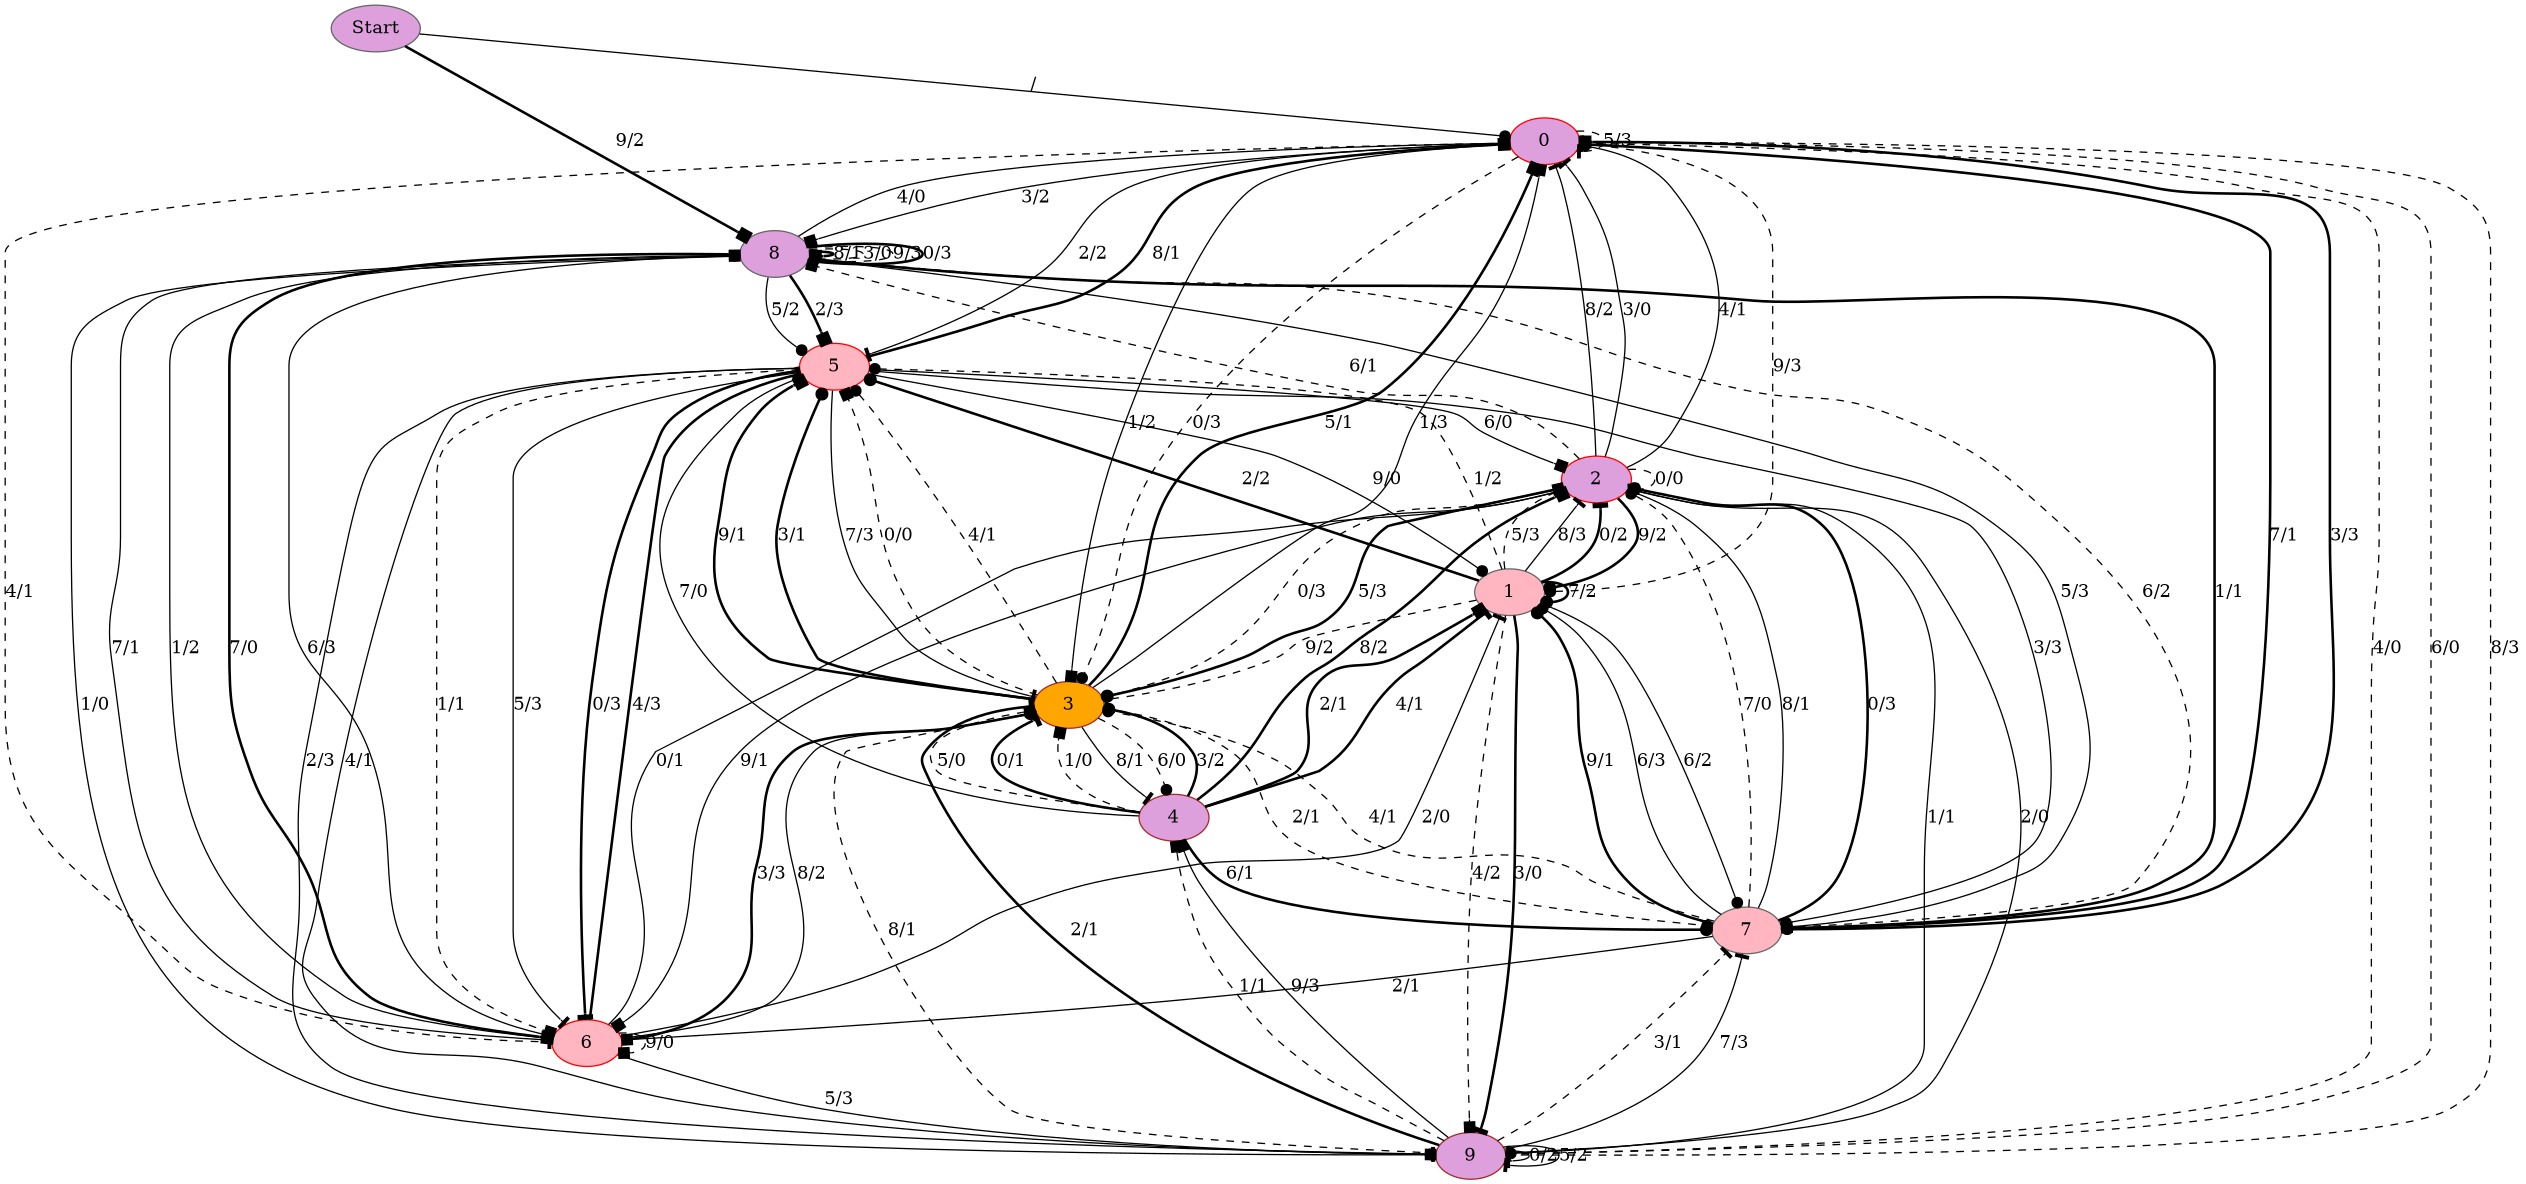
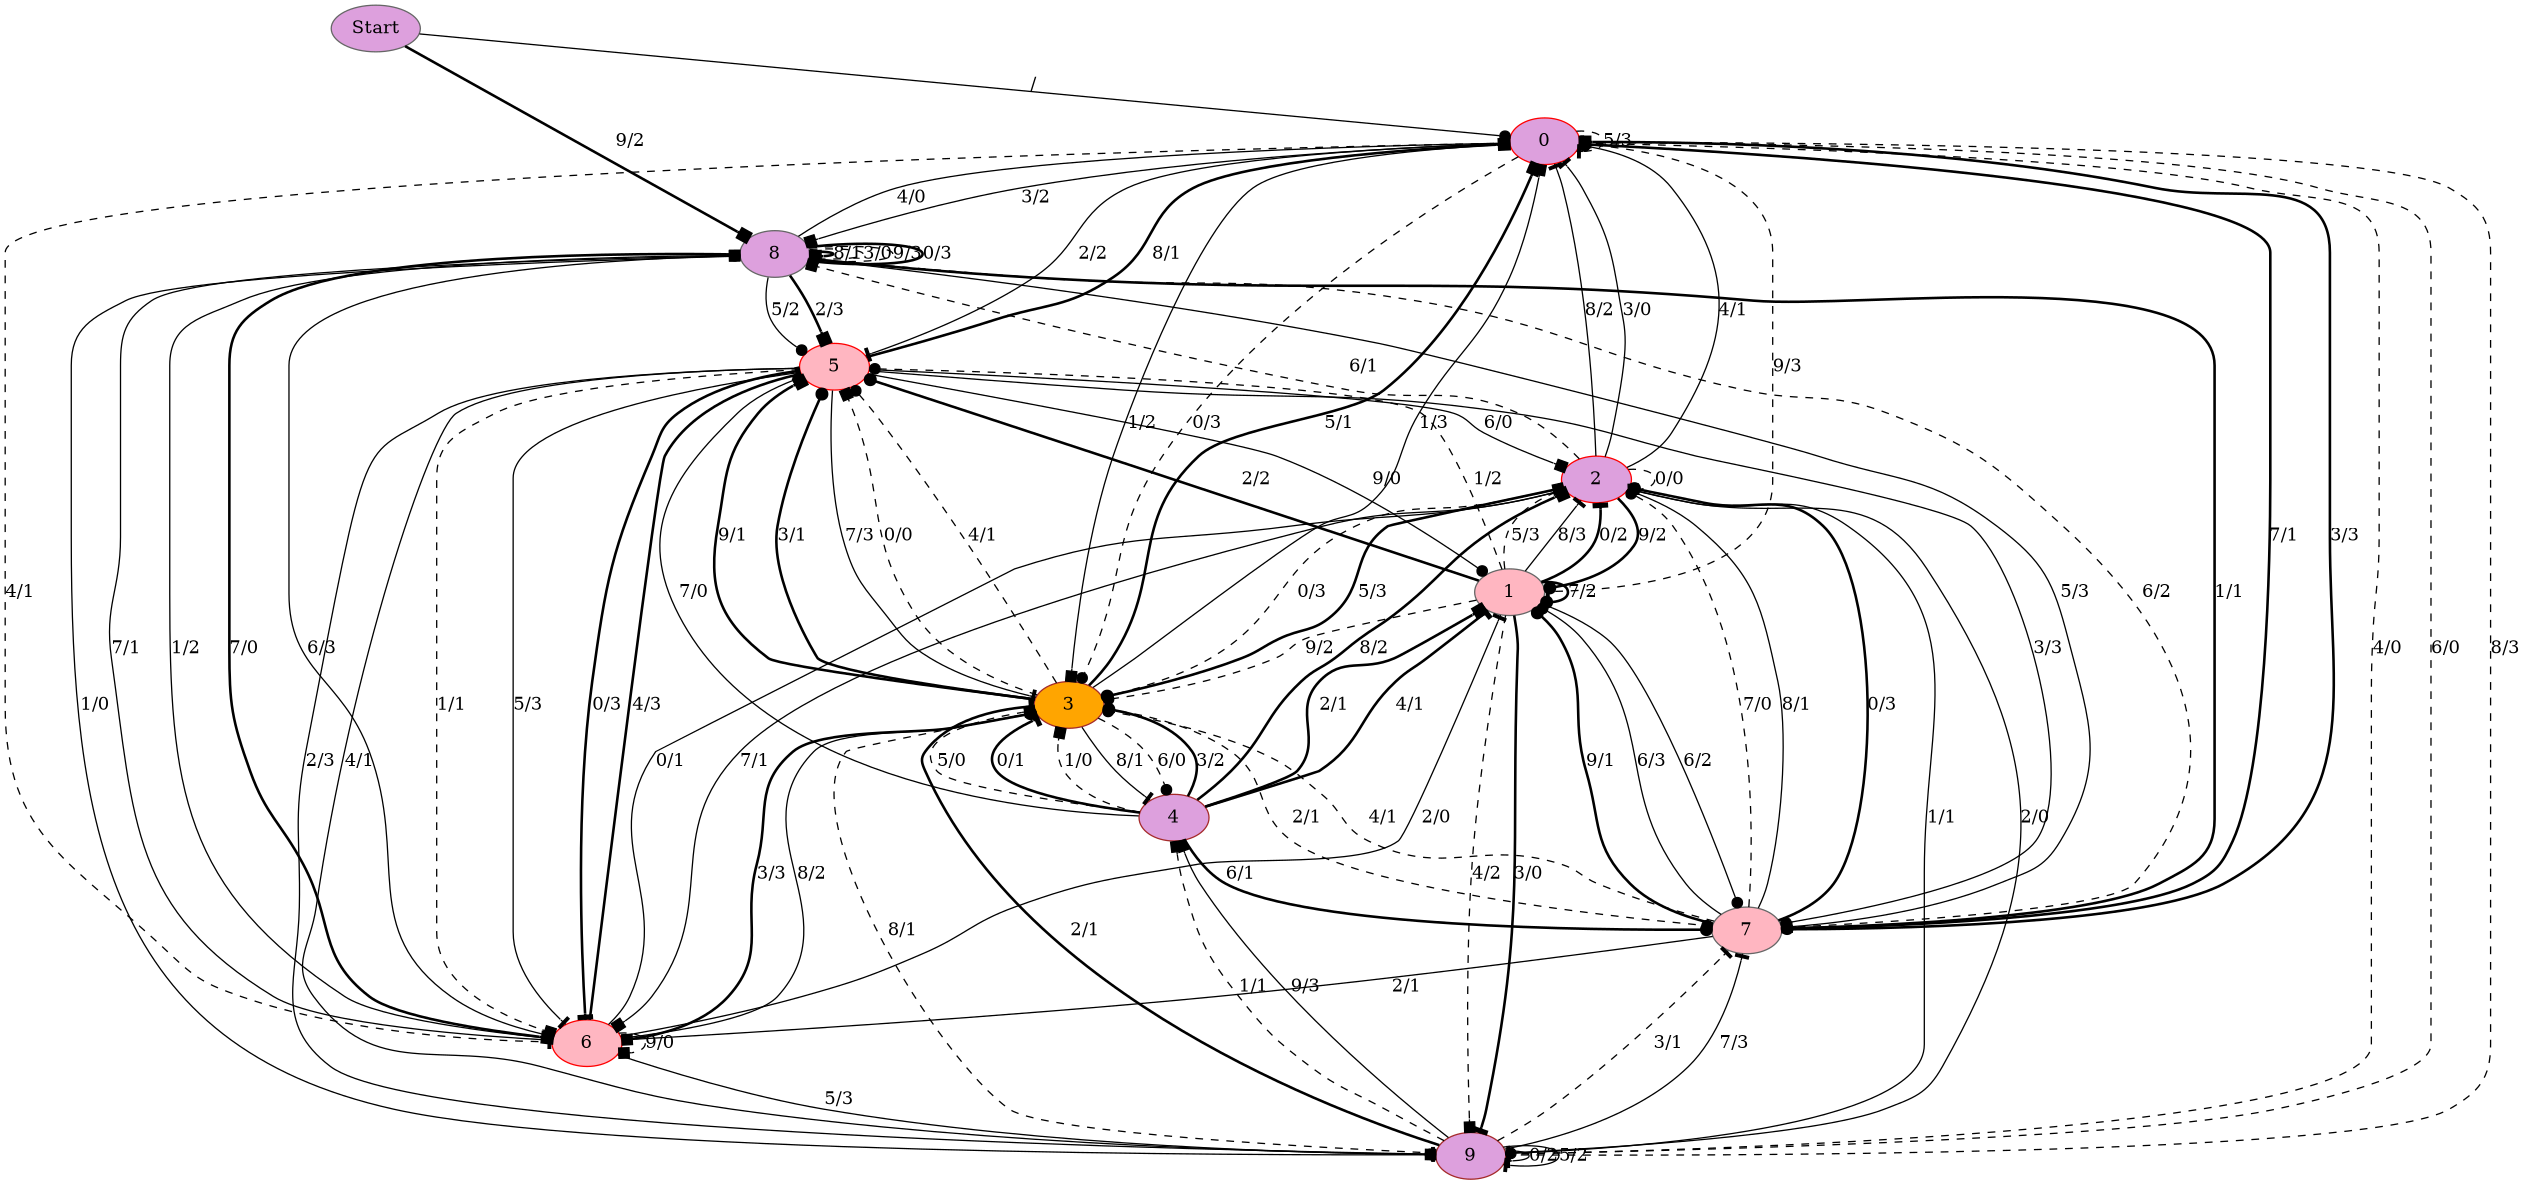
edge "0" -> "1": arrowhead dot -> tee
edge "1" -> "3": arrowhead tee -> dot
edge "2" -> "6": label "9/1" -> "7/1"
